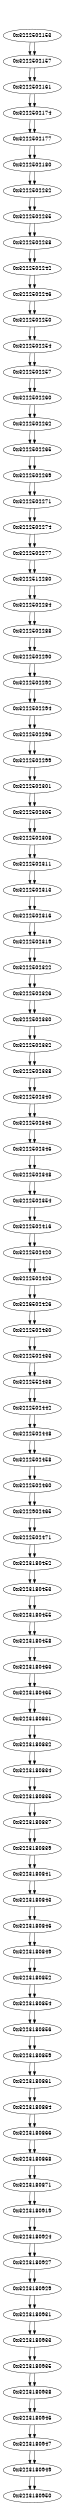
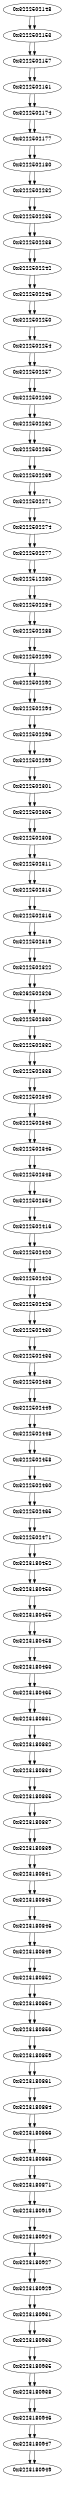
node "0x3222502148": added
node "0x3222502326": label "0x3222502326" -> "0x3262502326"
node "0x3226502426": label "0x3226502426" -> "0x3222502426"
node "0x3222552438": label "0x3222552438" -> "0x3222502438"
node "0x3222502442": label "0x3222502442" -> "0x3222502449"
node "0x3222902465": label "0x3222902465" -> "0x3222502465"
node "0x3223180950": removed
